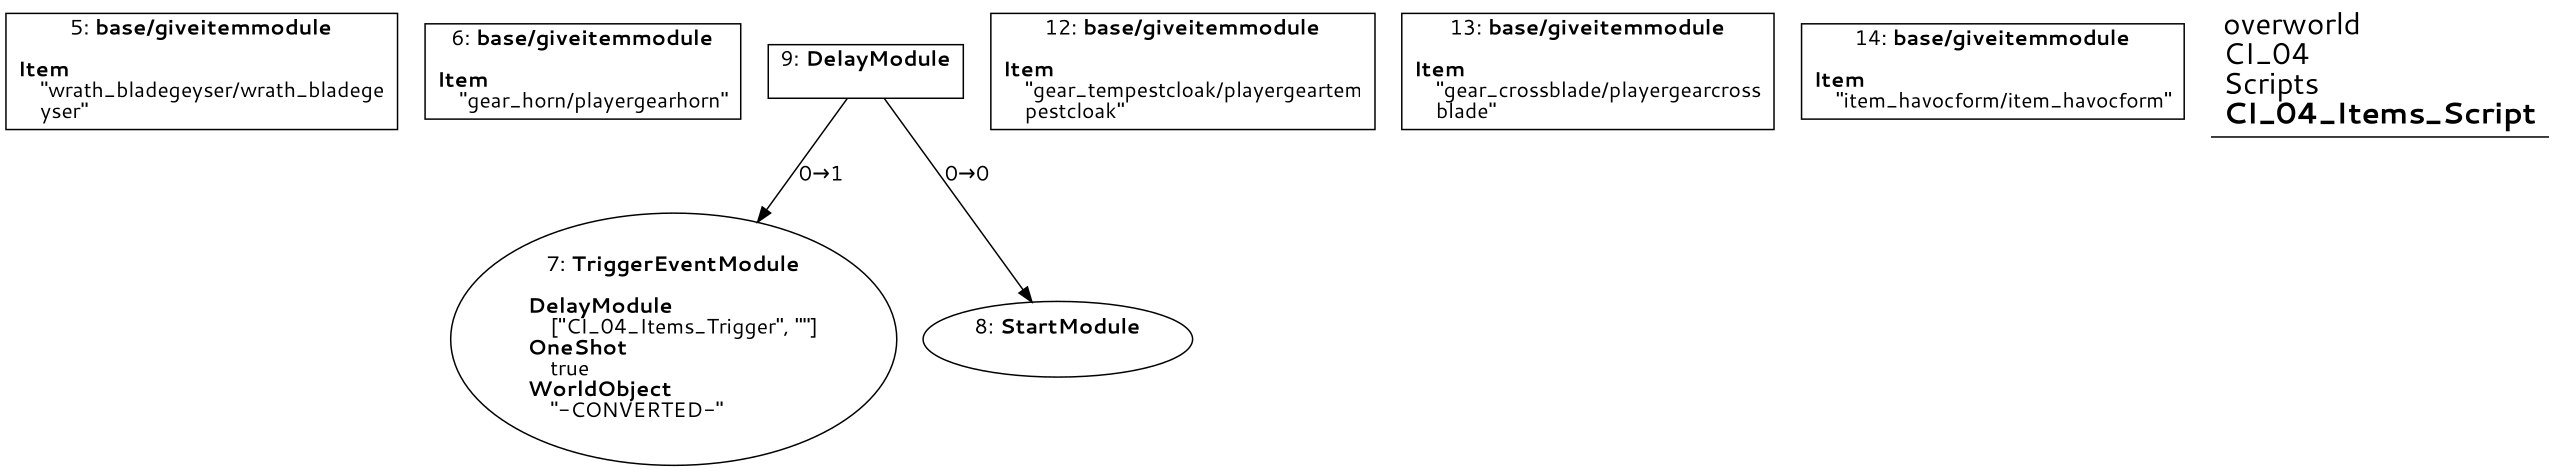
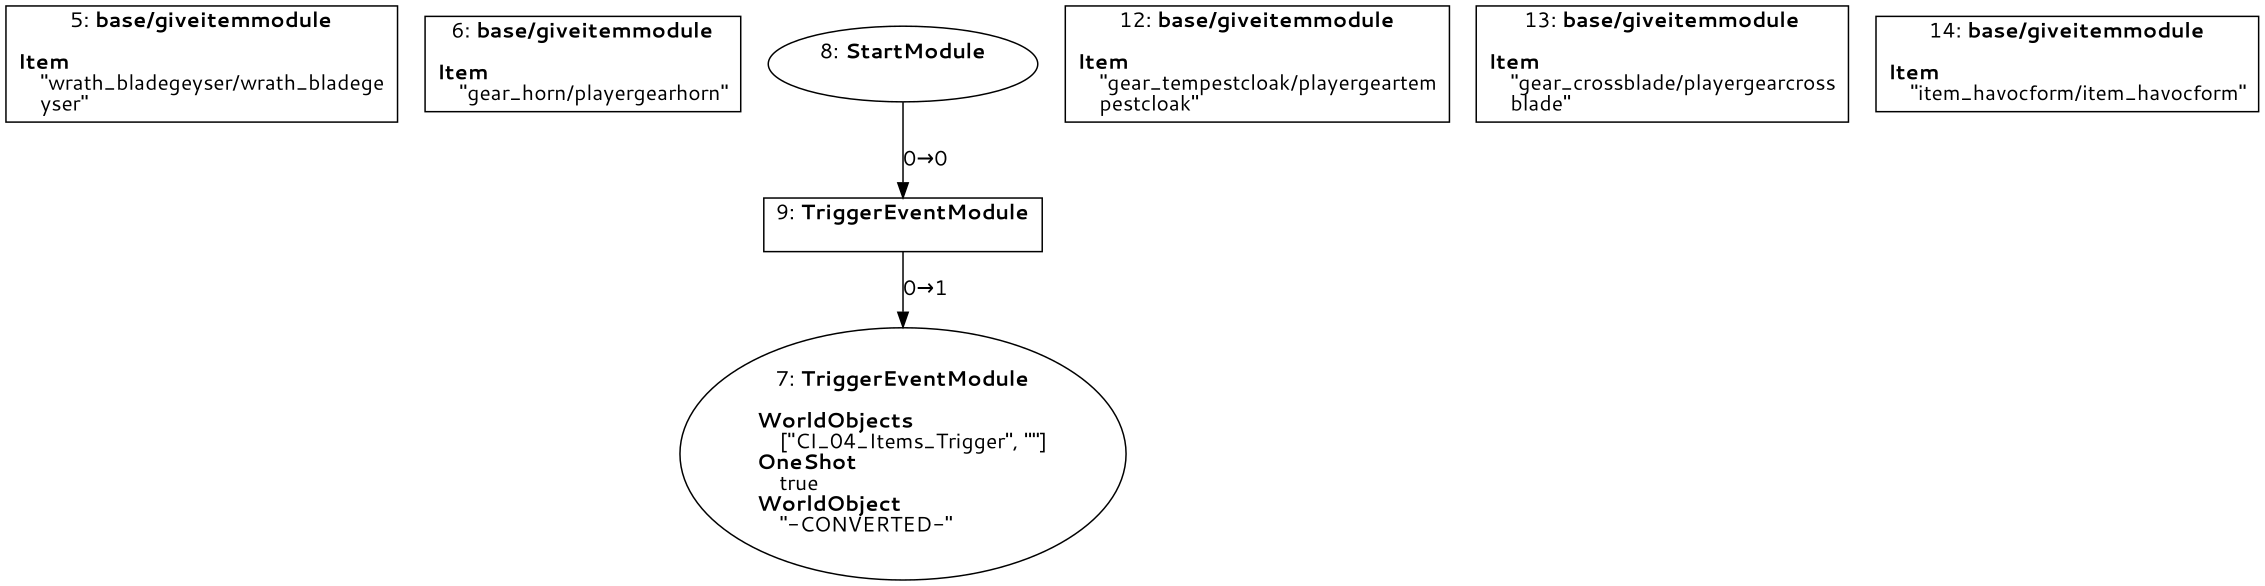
node "9:": text "DelayModule" -> "TriggerEventModule"
node "overworld": removed
edge "9:" -> "8:": reversed
node "7:": text "DelayModule" -> "WorldObjects"
